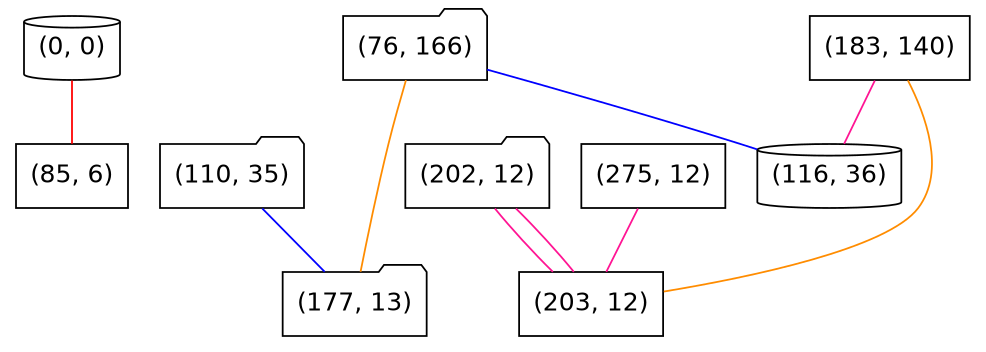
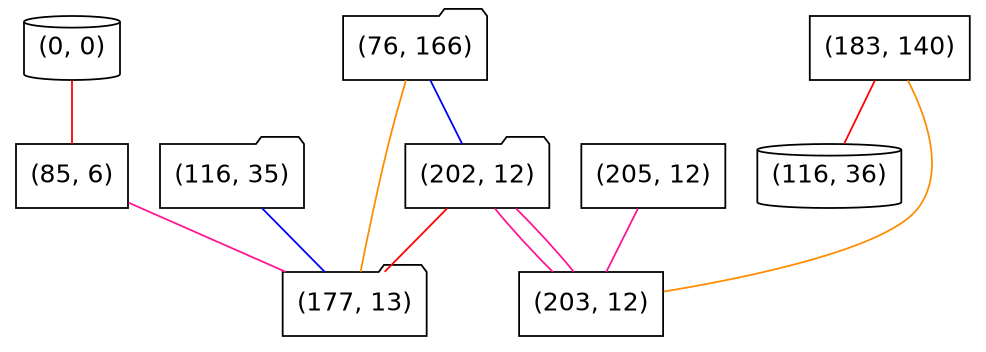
edge "(76, 166)" -- "(116, 36)": now "(76, 166)" -- "(202, 12)"
edge "(183, 140)" -- "(116, 36)": color deeppink -> red
node "(110, 35)": label "(110, 35)" -> "(116, 35)"
node "(275, 12)": label "(275, 12)" -> "(205, 12)"
edge "(85, 6)" -- "(177, 13)": added
edge "(202, 12)" -- "(177, 13)": added
